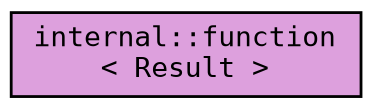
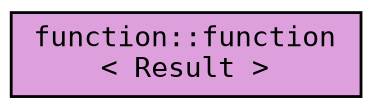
node "internal::function < Result >": label "internal::function < Result >" -> "function::function < Result >"
